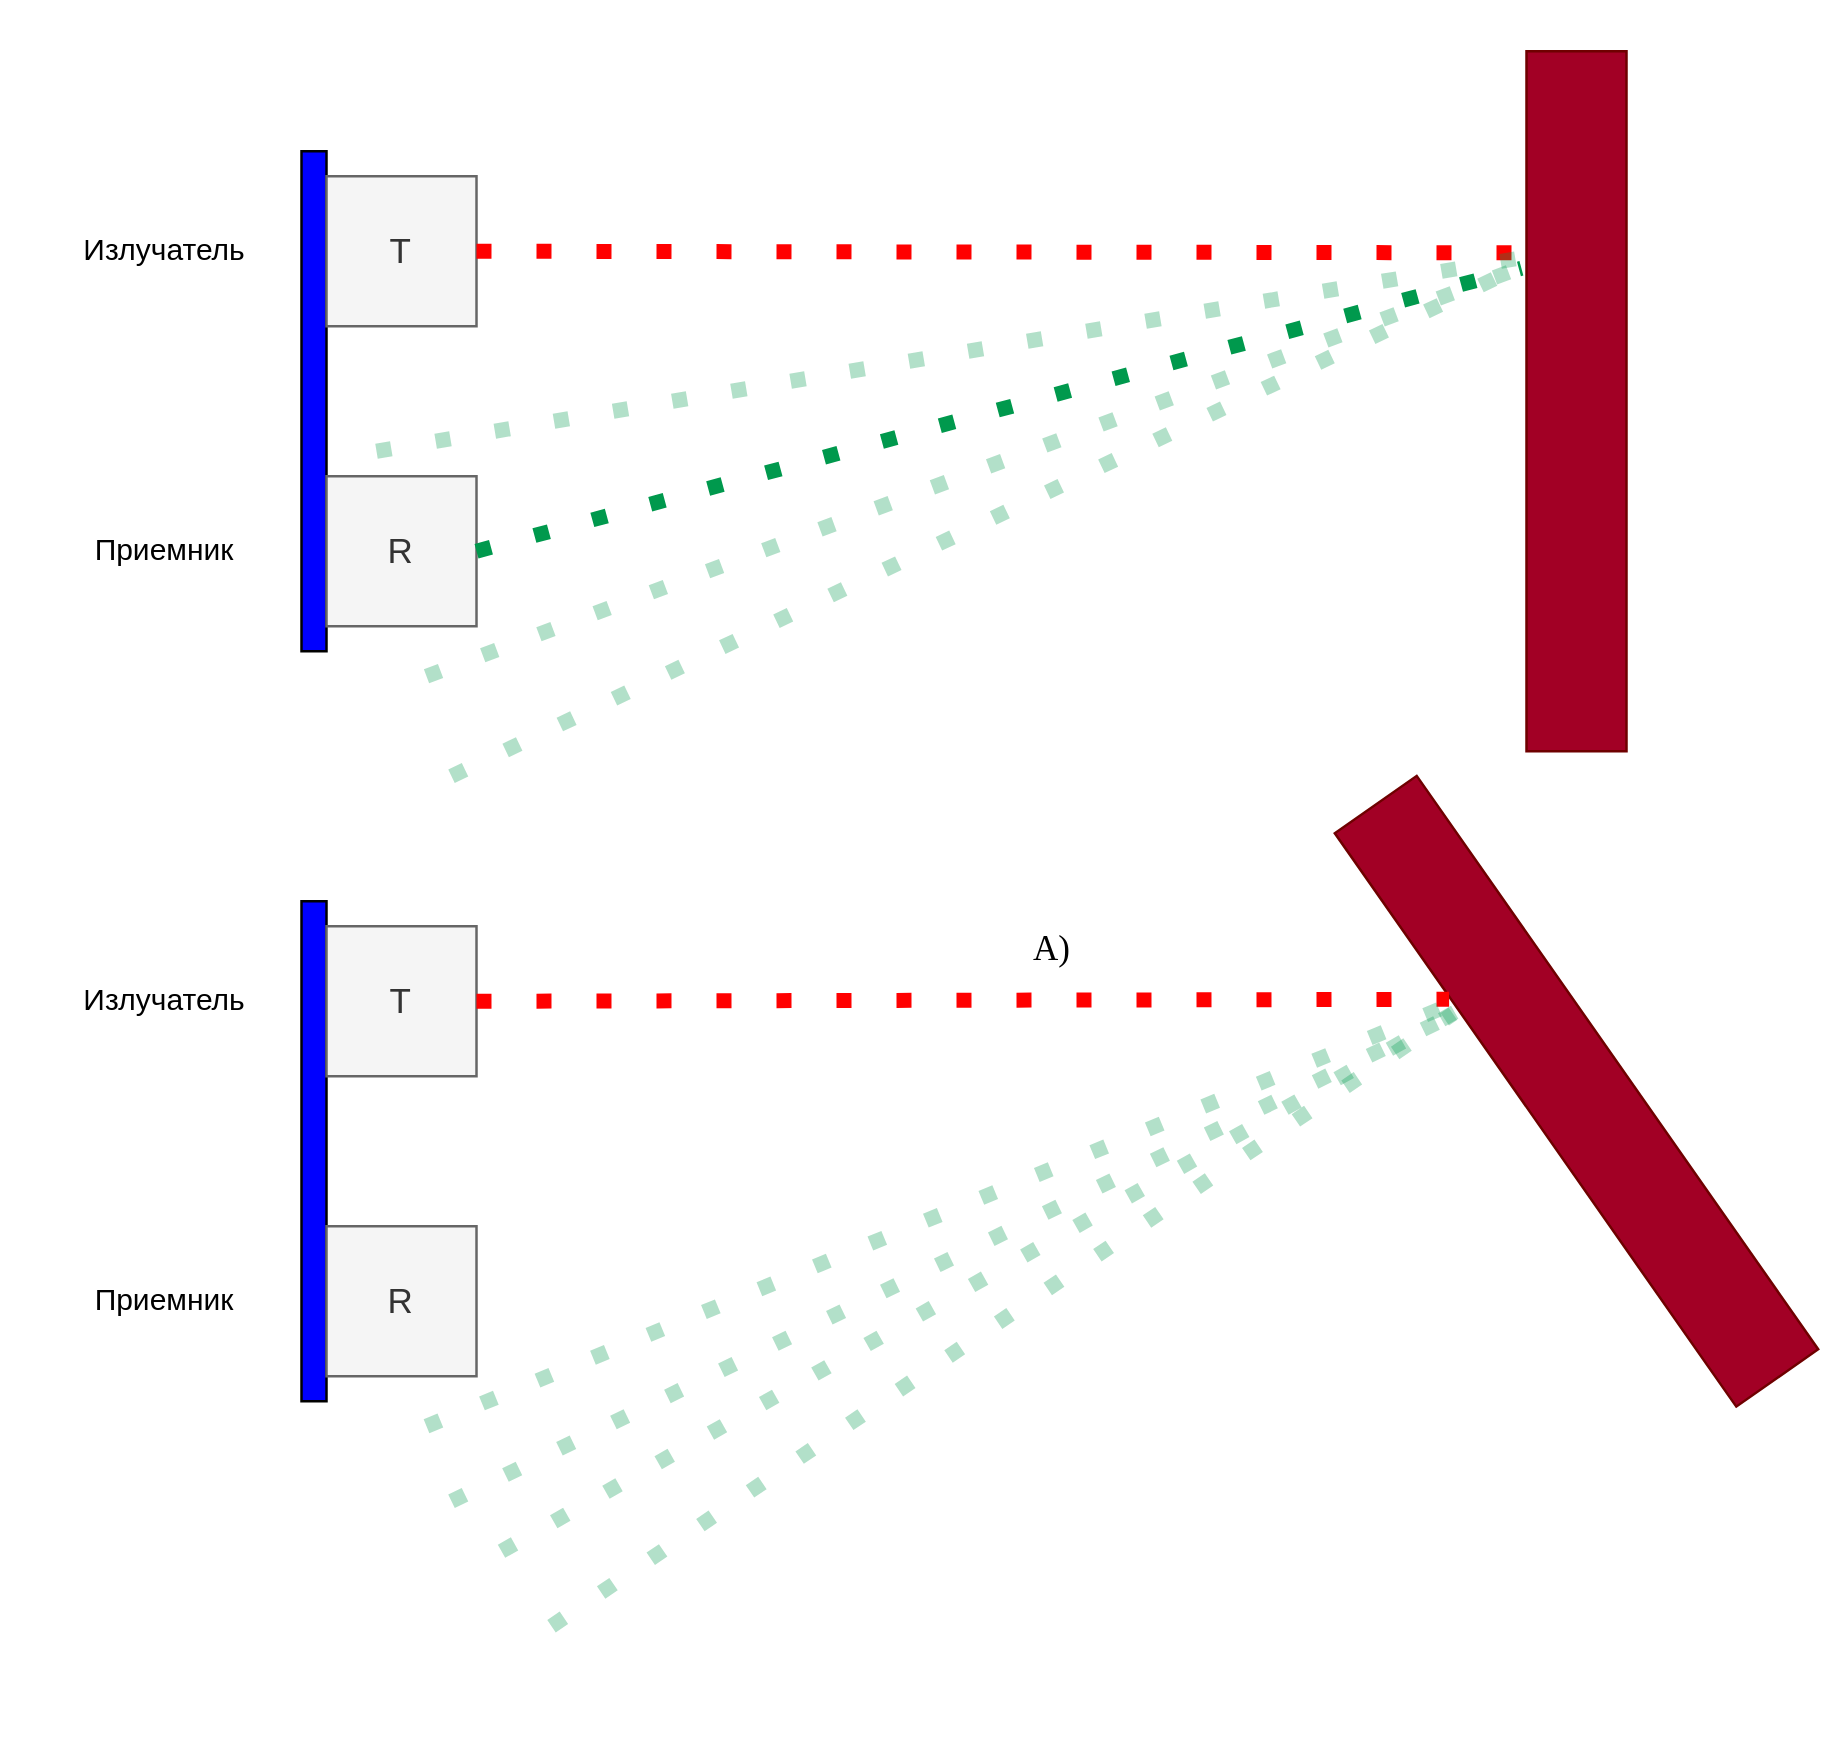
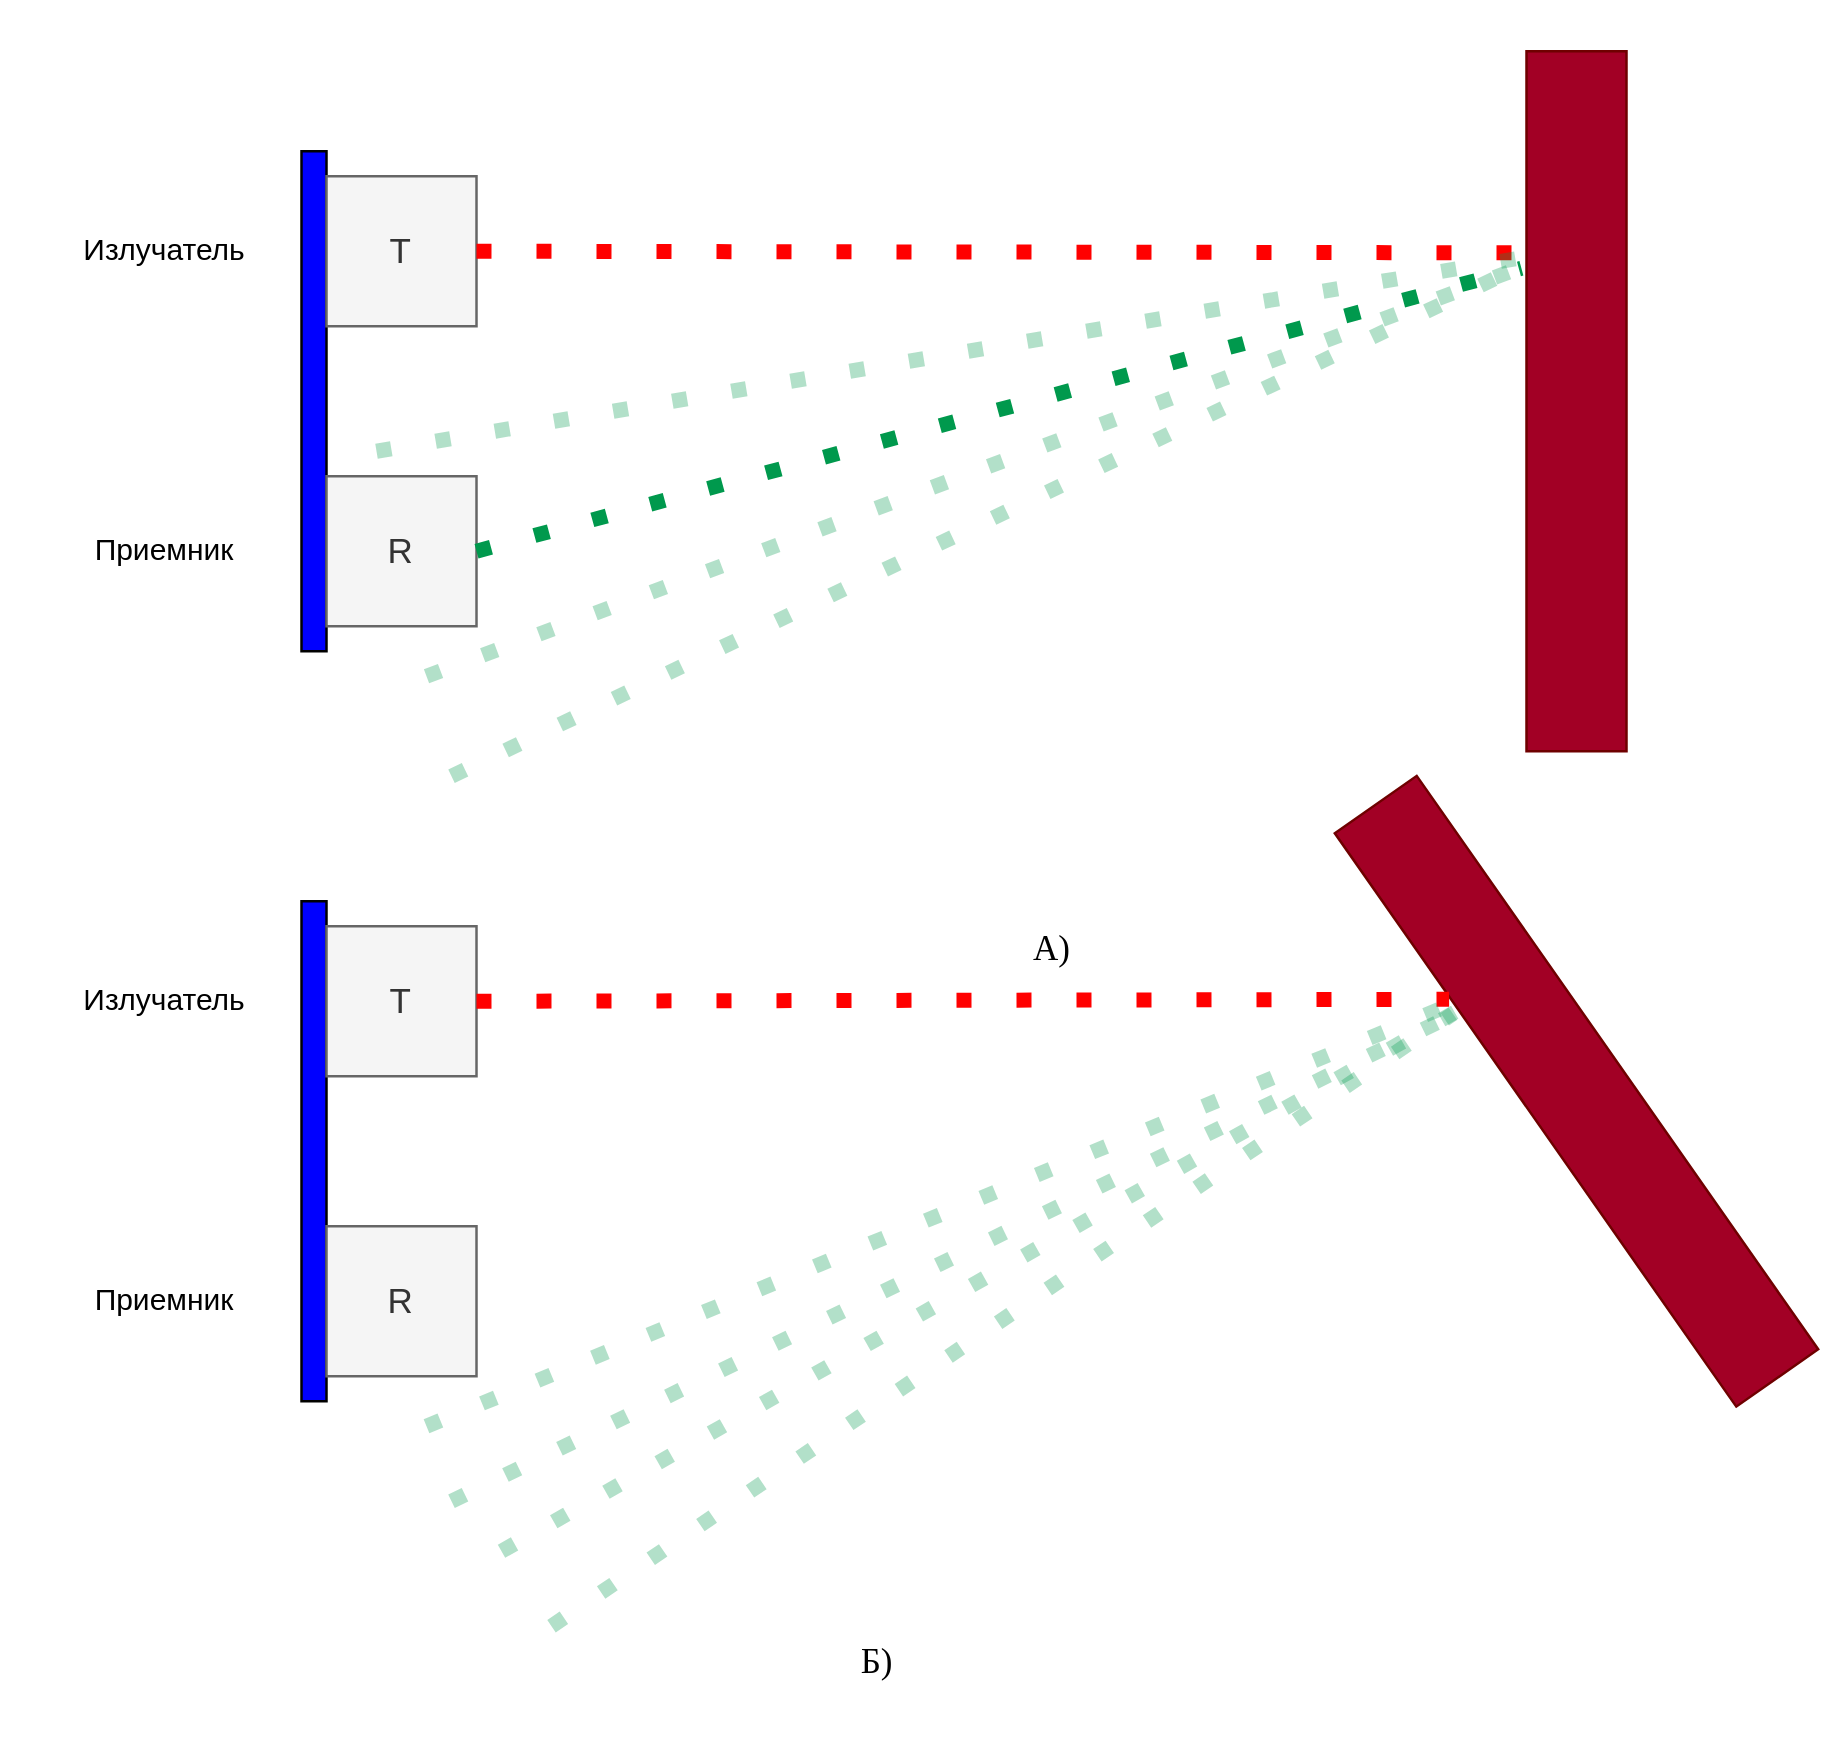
node "Б)": added
